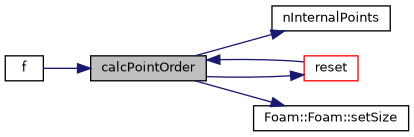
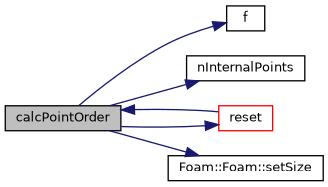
edge "f" -> "calcPointOrder": reversed
